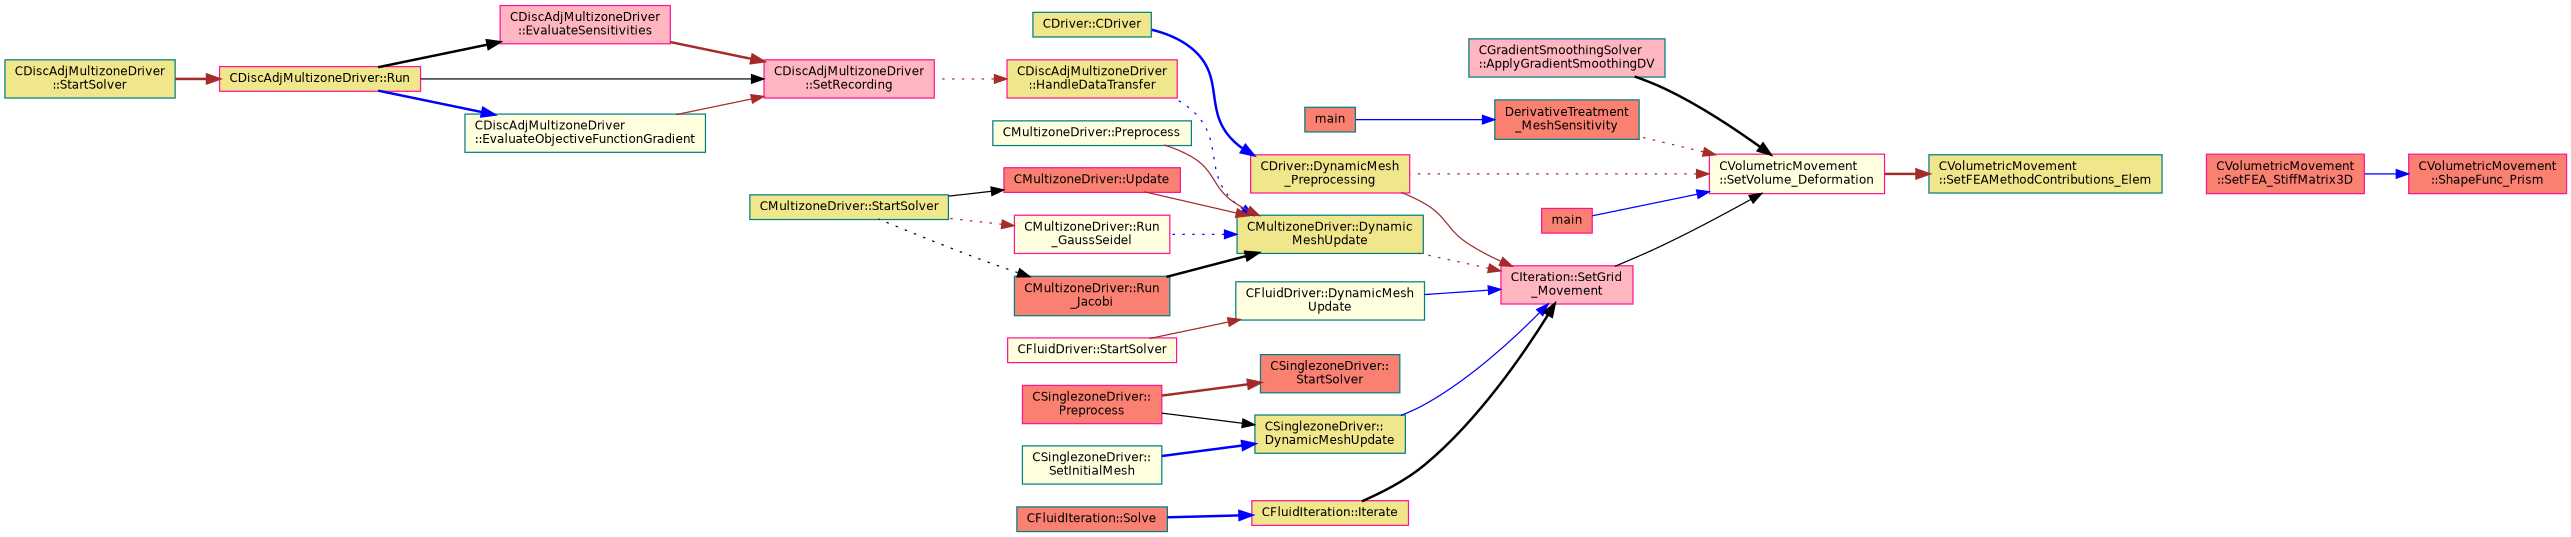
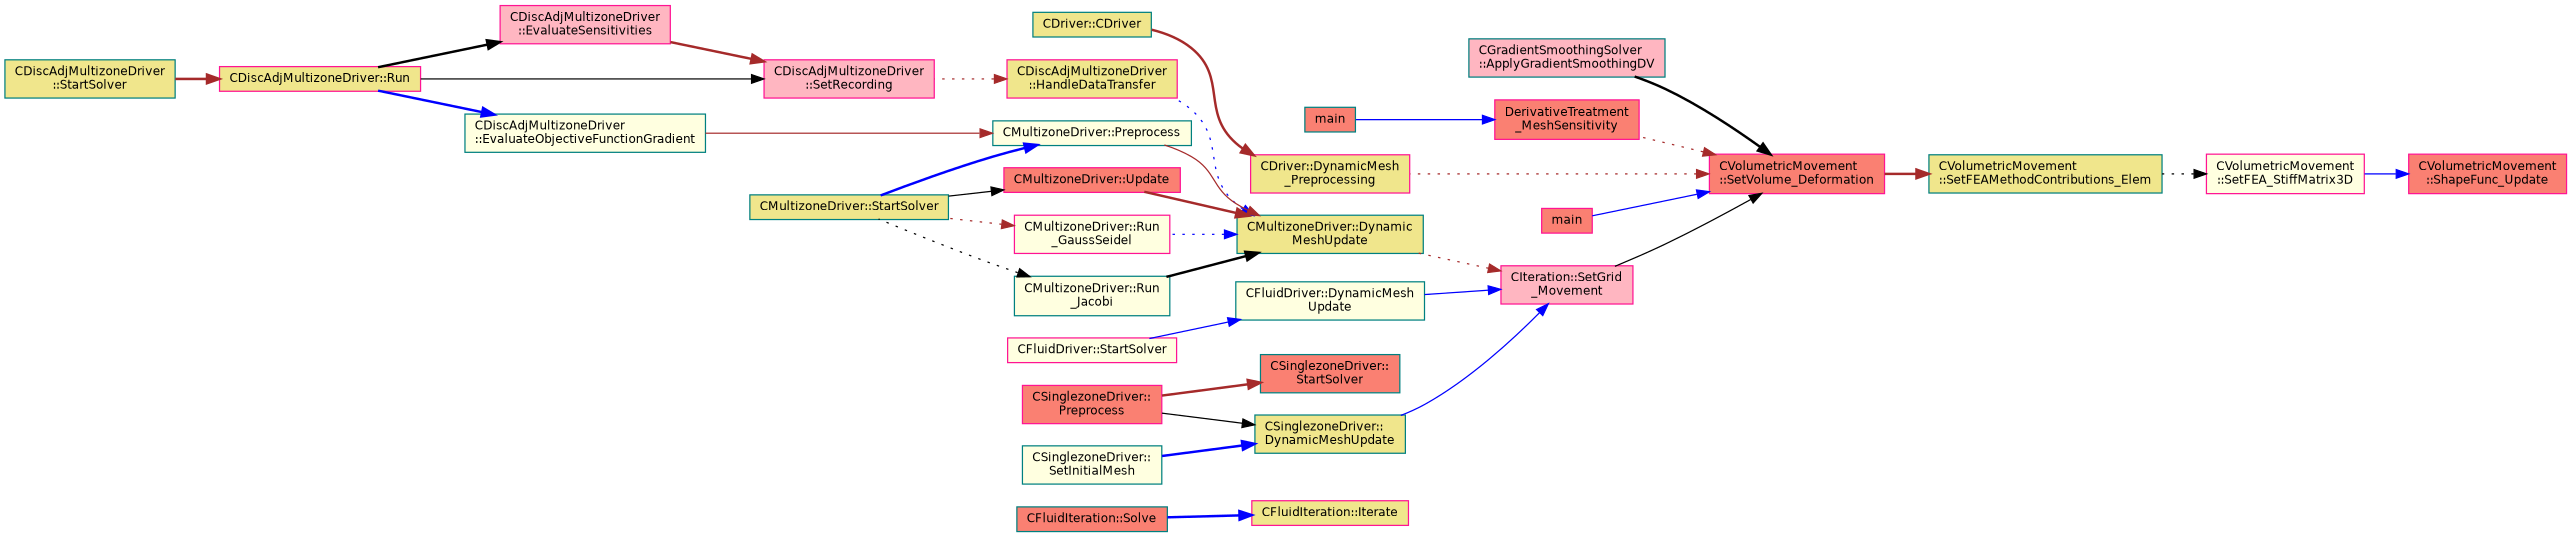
edge "CDriver::CDriver" -> "CDriver::DynamicMesh _Preprocessing": color blue -> brown
edge "CDiscAdjMultizoneDriver ::EvaluateObjectiveFunctionGradient" -> "CDiscAdjMultizoneDriver ::SetRecording": now "CDiscAdjMultizoneDriver ::EvaluateObjectiveFunctionGradient" -> "CMultizoneDriver::Preprocess"
node "DerivativeTreatment _MeshSensitivity": color teal -> deeppink
edge "CMultizoneDriver::StartSolver" -> "CMultizoneDriver::Preprocess": added
node "CVolumetricMovement ::SetVolume_Deformation": fillcolor lightyellow -> salmon
edge "CVolumetricMovement ::SetFEAMethodContributions_Elem" -> "CVolumetricMovement ::SetFEA_StiffMatrix3D": added
node "CVolumetricMovement ::SetFEA_StiffMatrix3D": fillcolor salmon -> lightyellow
node "CVolumetricMovement ::ShapeFunc_Prism": label "CVolumetricMovement ::ShapeFunc_Prism" -> "CVolumetricMovement ::ShapeFunc_Update"
edge "CMultizoneDriver::Update" -> "CMultizoneDriver::Dynamic MeshUpdate": style solid -> bold
edge "CDriver::DynamicMesh _Preprocessing" -> "CIteration::SetGrid _Movement": removed
node "CMultizoneDriver::Run _Jacobi": fillcolor salmon -> lightyellow
edge "CFluidDriver::StartSolver" -> "CFluidDriver::DynamicMesh Update": color brown -> blue
edge "CFluidIteration::Iterate" -> "CIteration::SetGrid _Movement": removed
